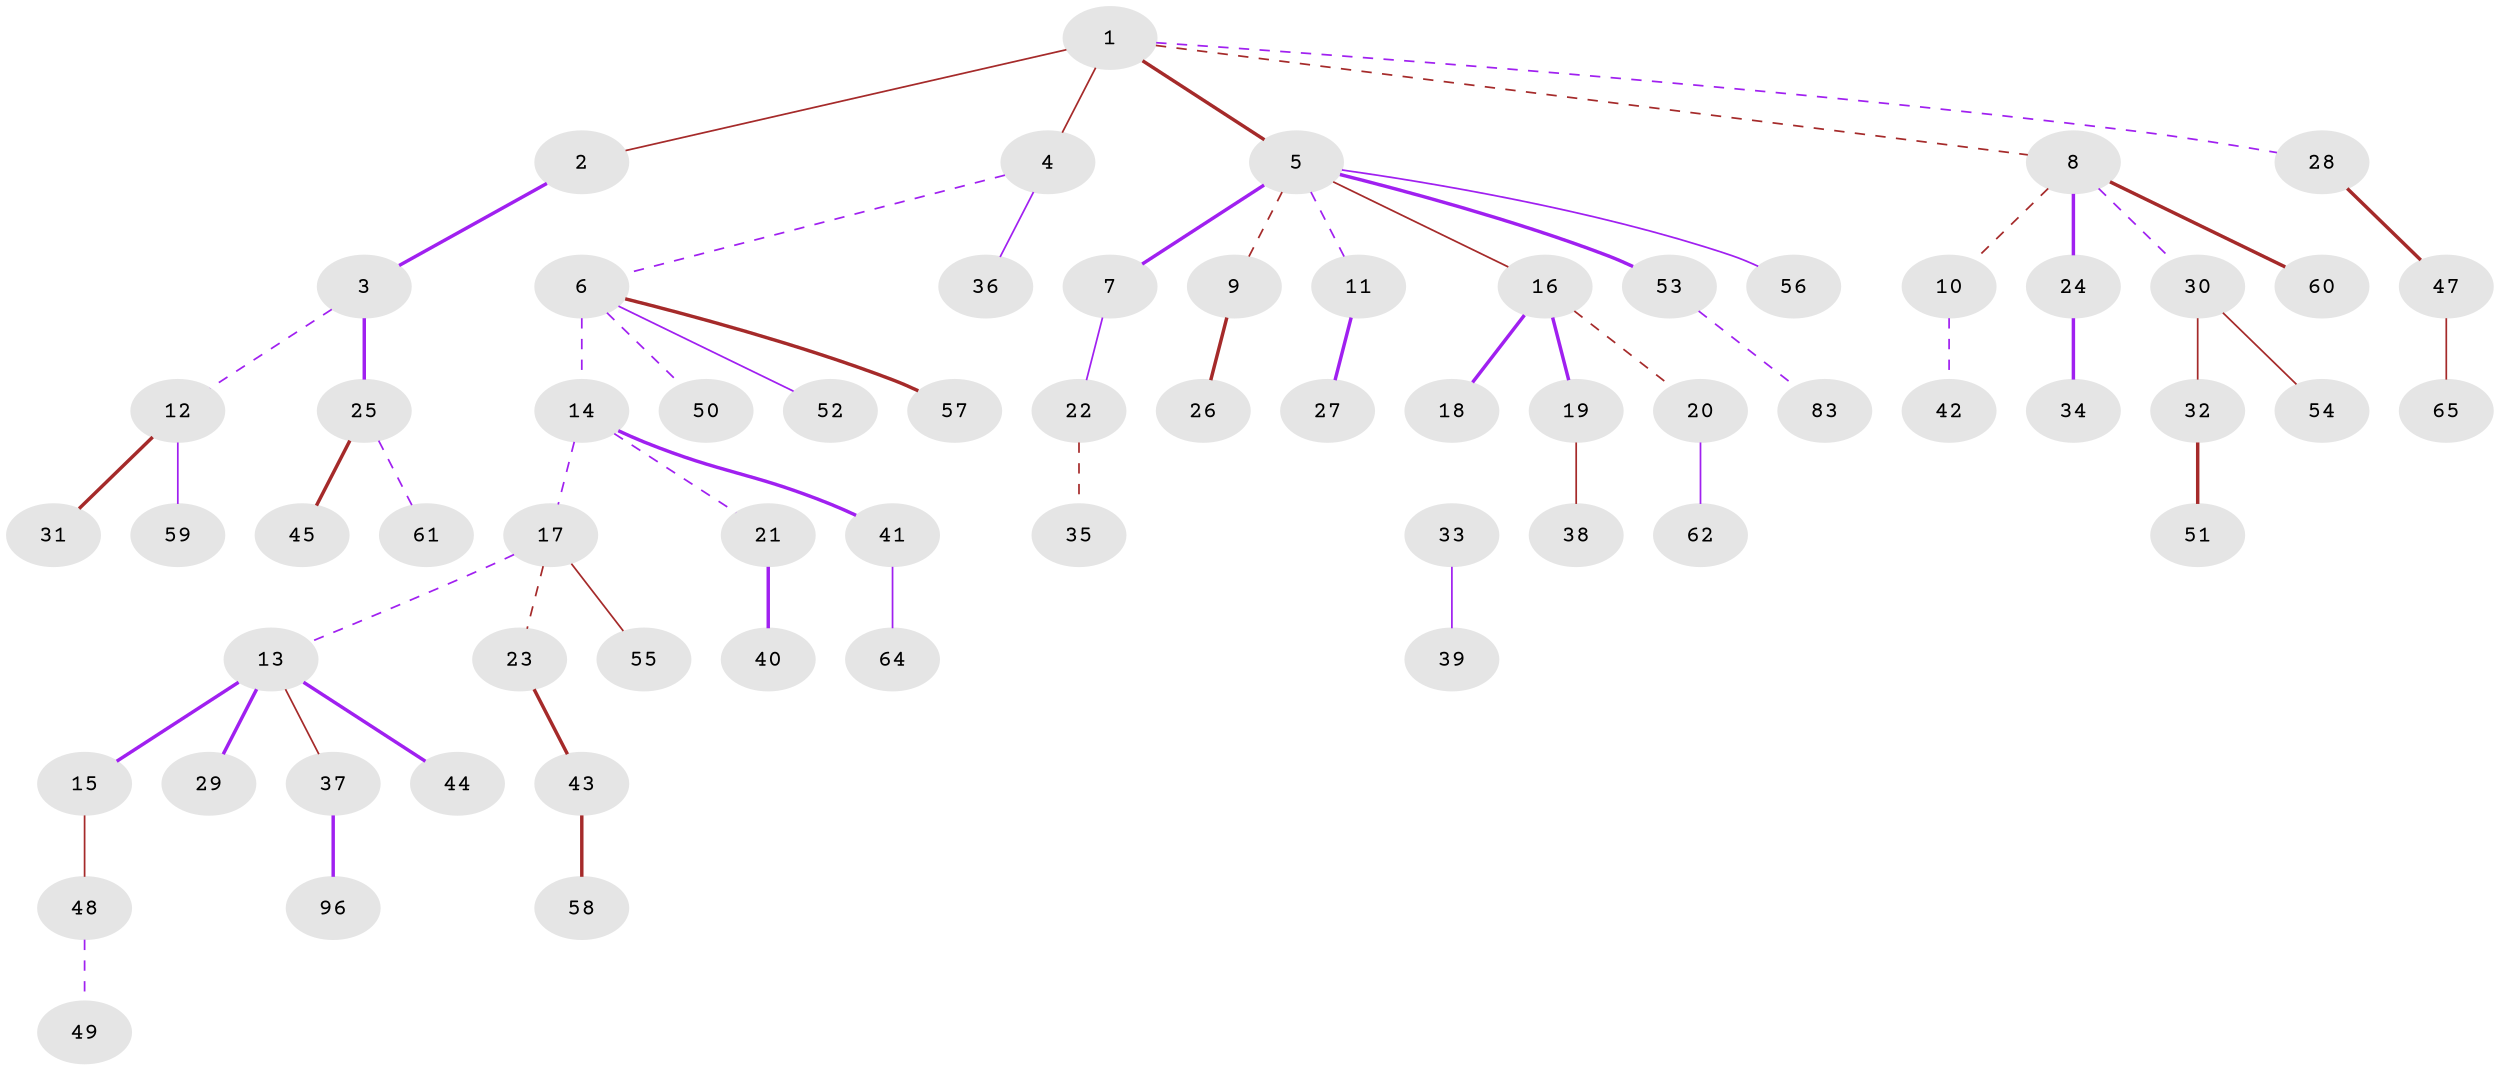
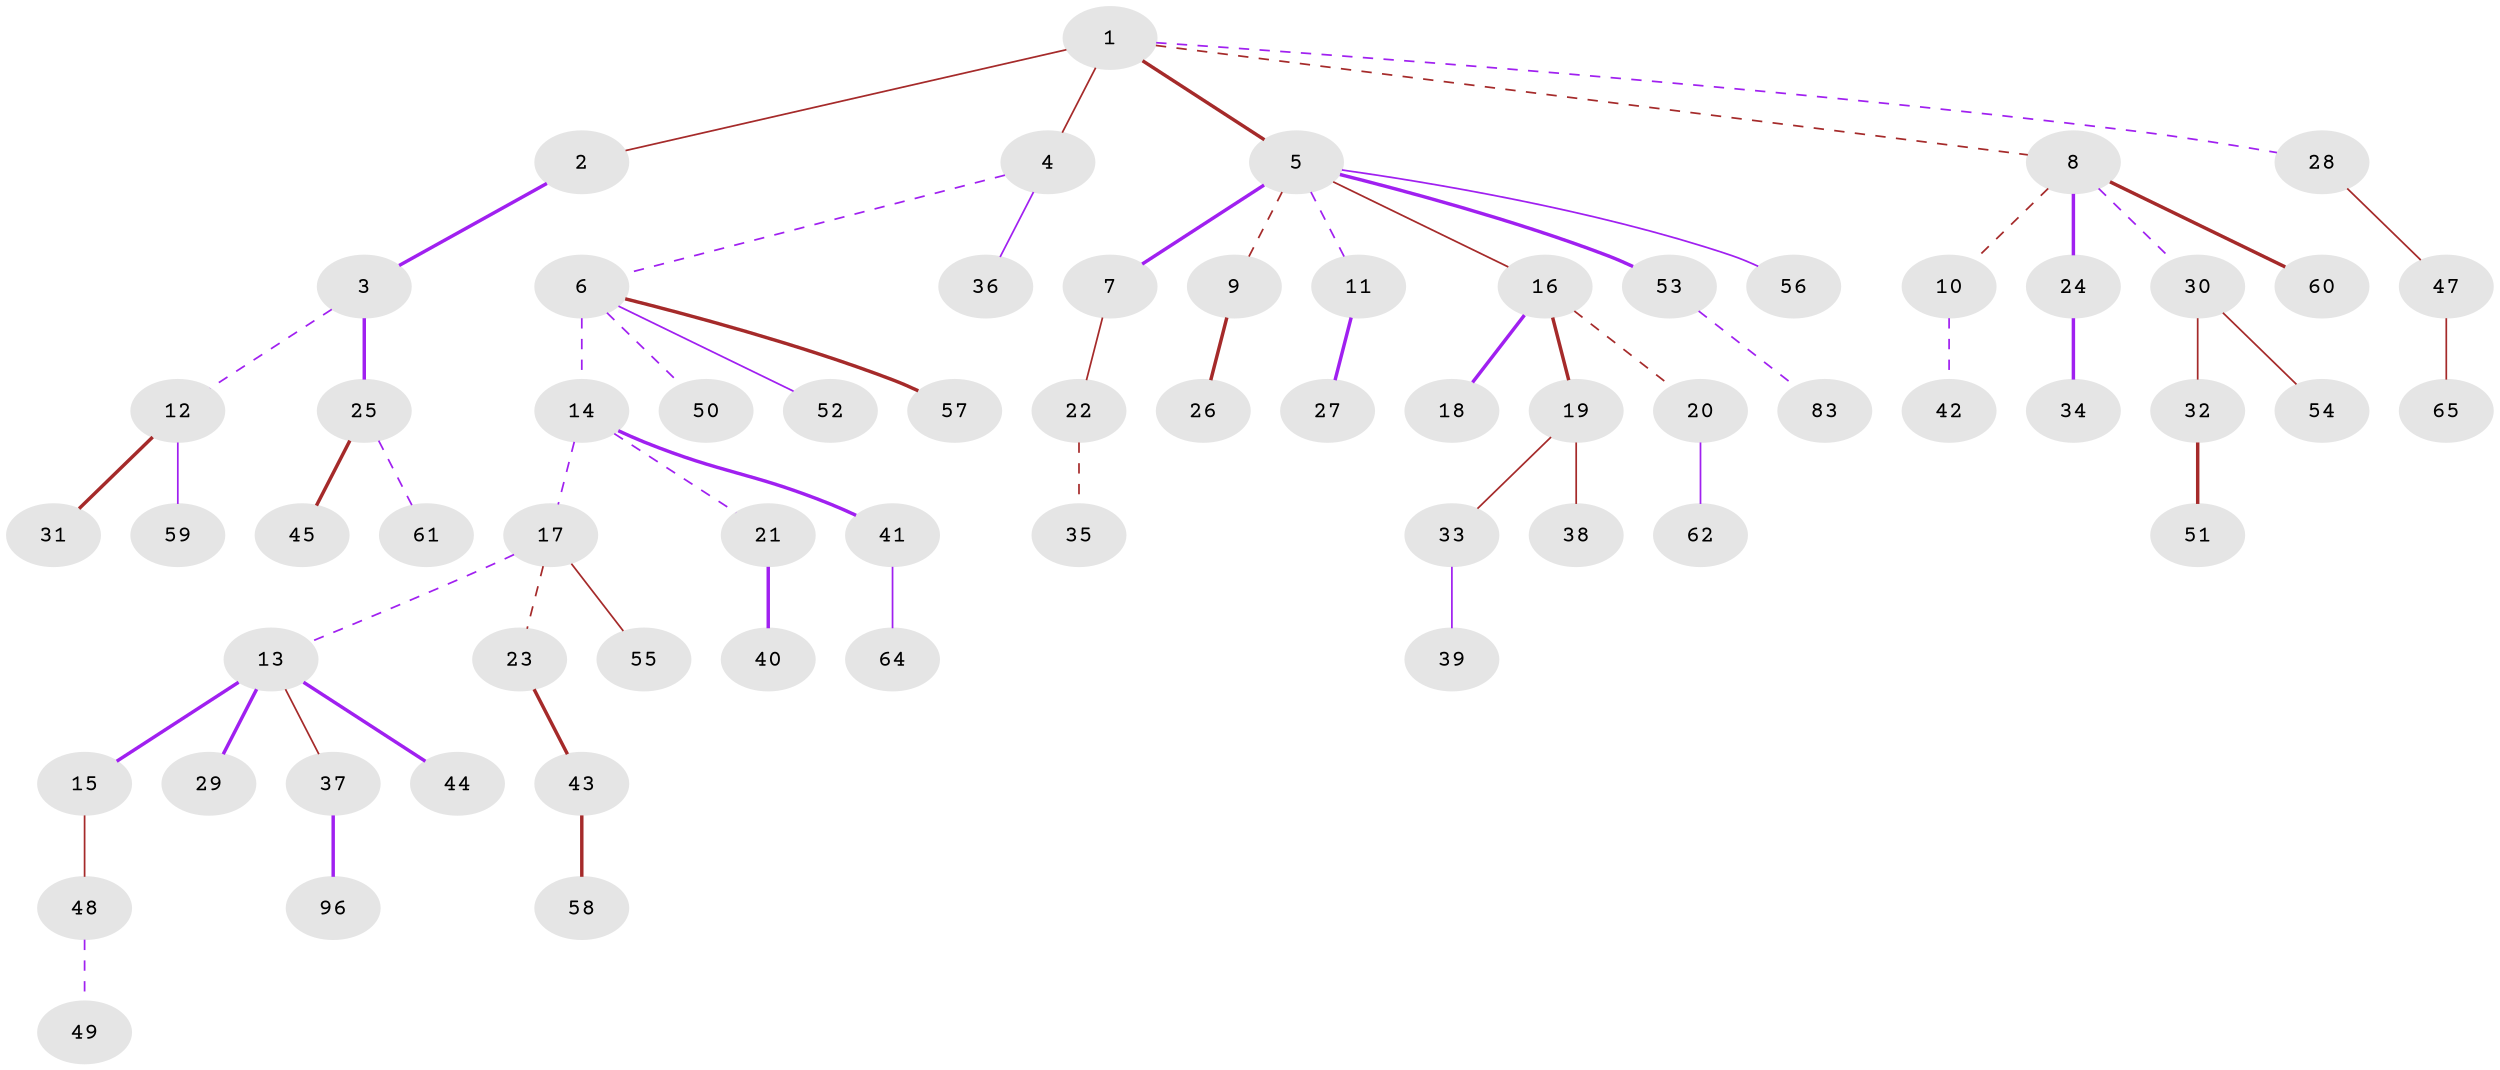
edge "28" -- "47": style bold -> solid
edge "7" -- "22": color purple -> brown
edge "16" -- "19": color purple -> brown
edge "19" -- "33": added
